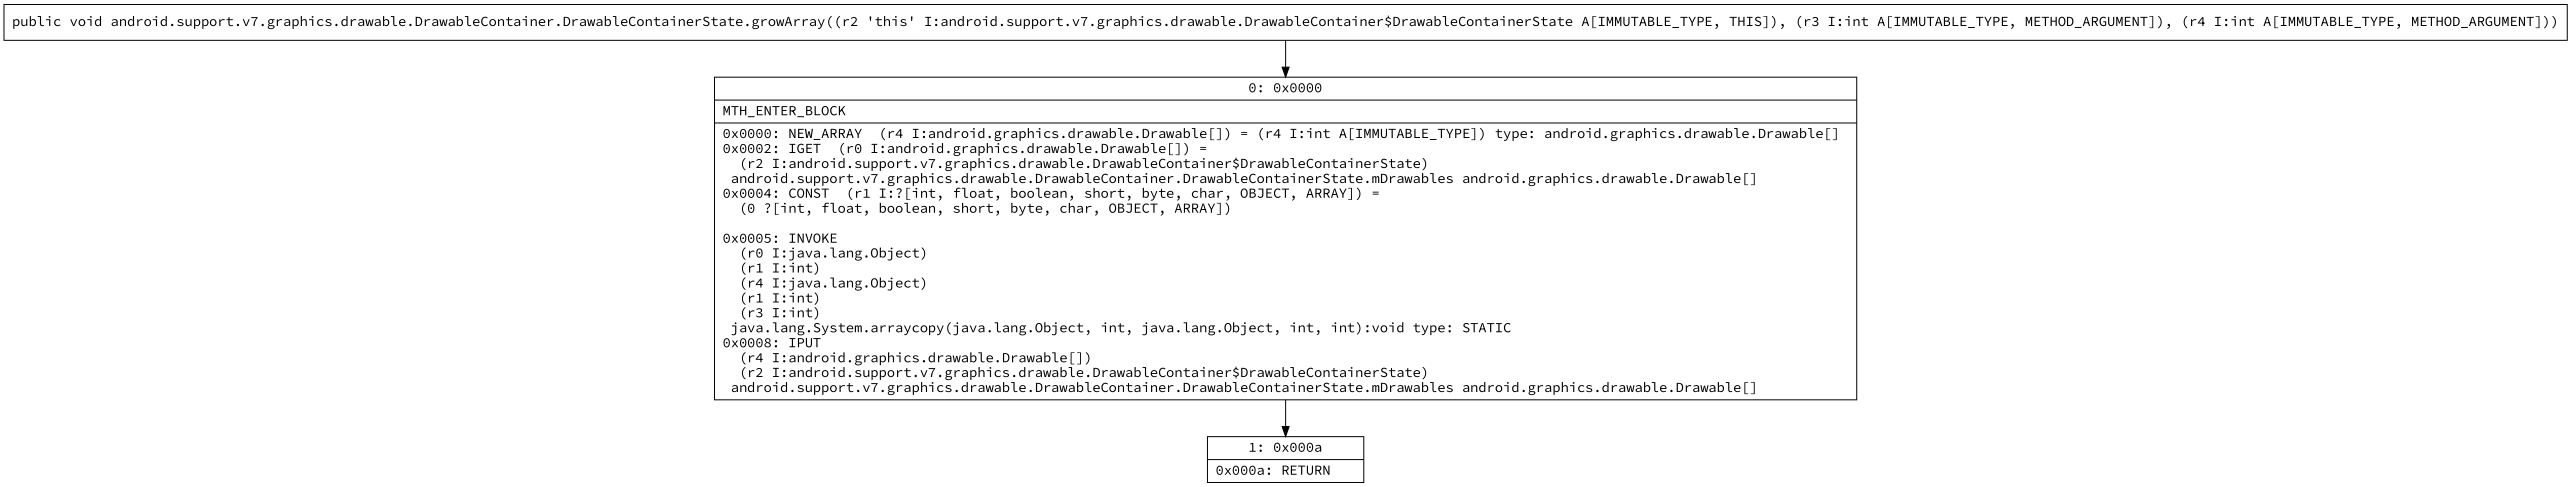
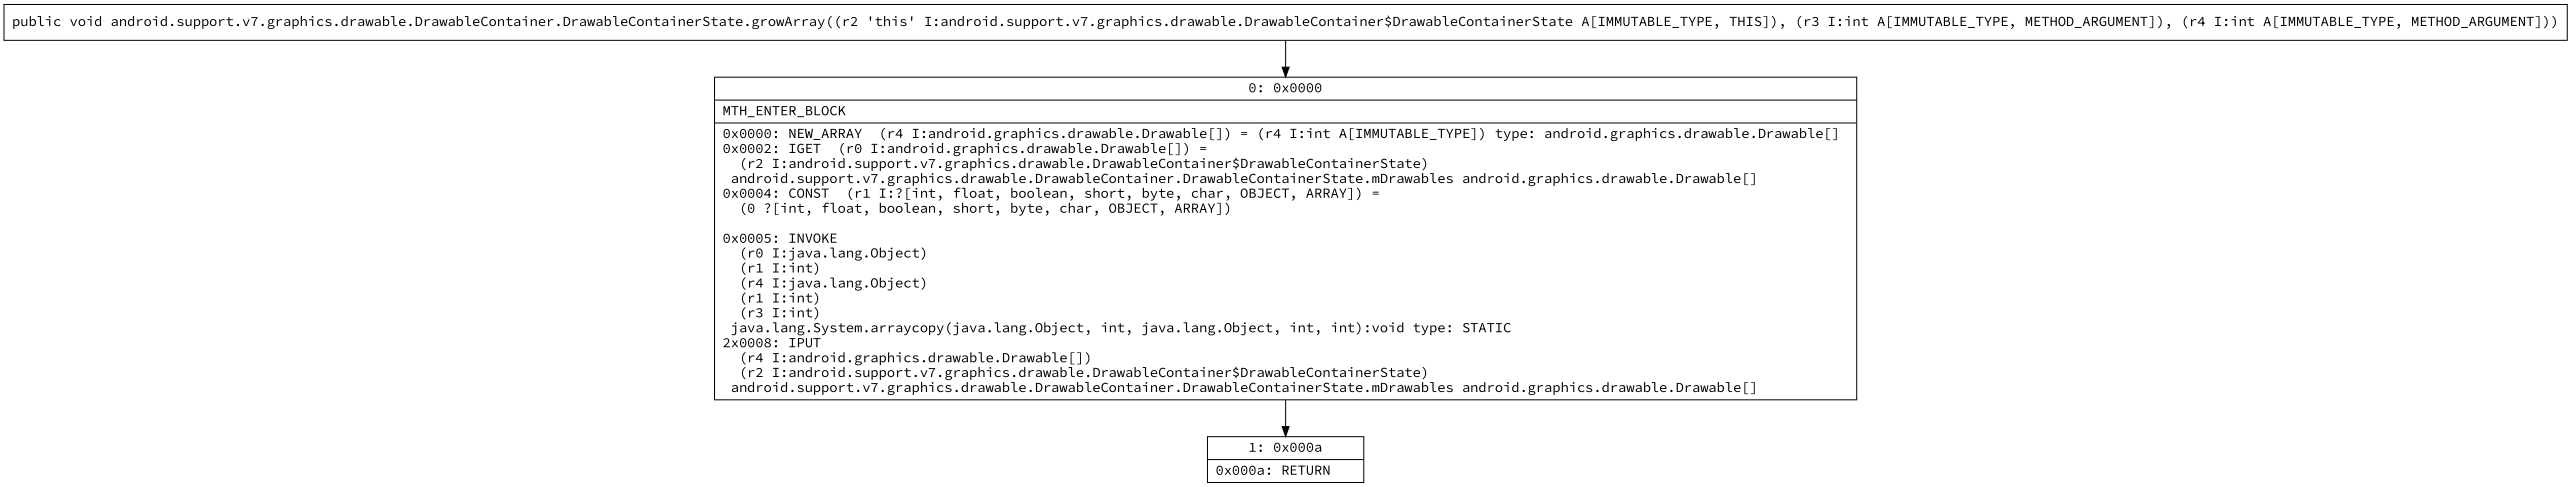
node "0: 0x0000": text "0x0008: IPUT" -> "2x0008: IPUT"
